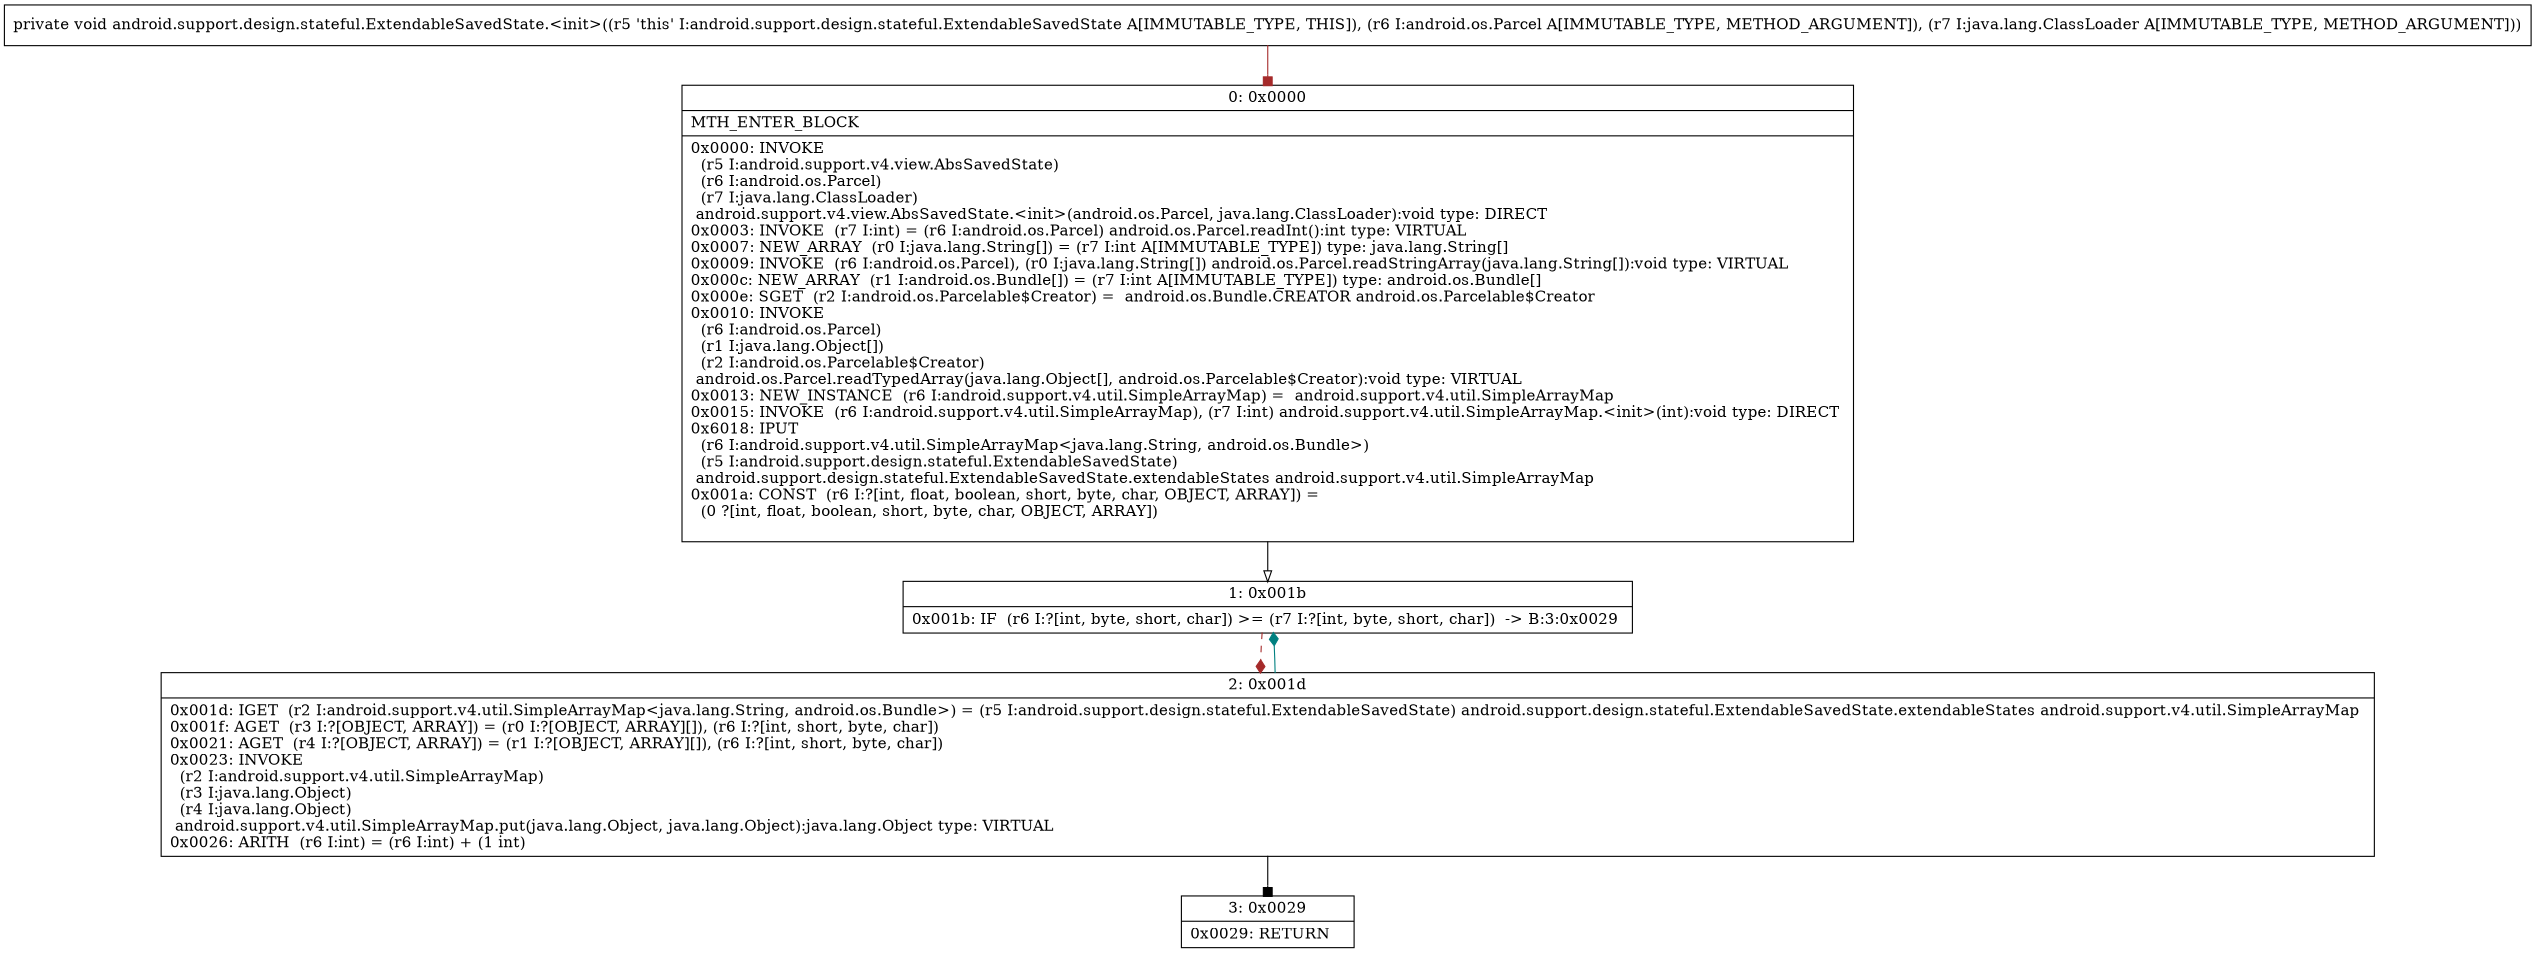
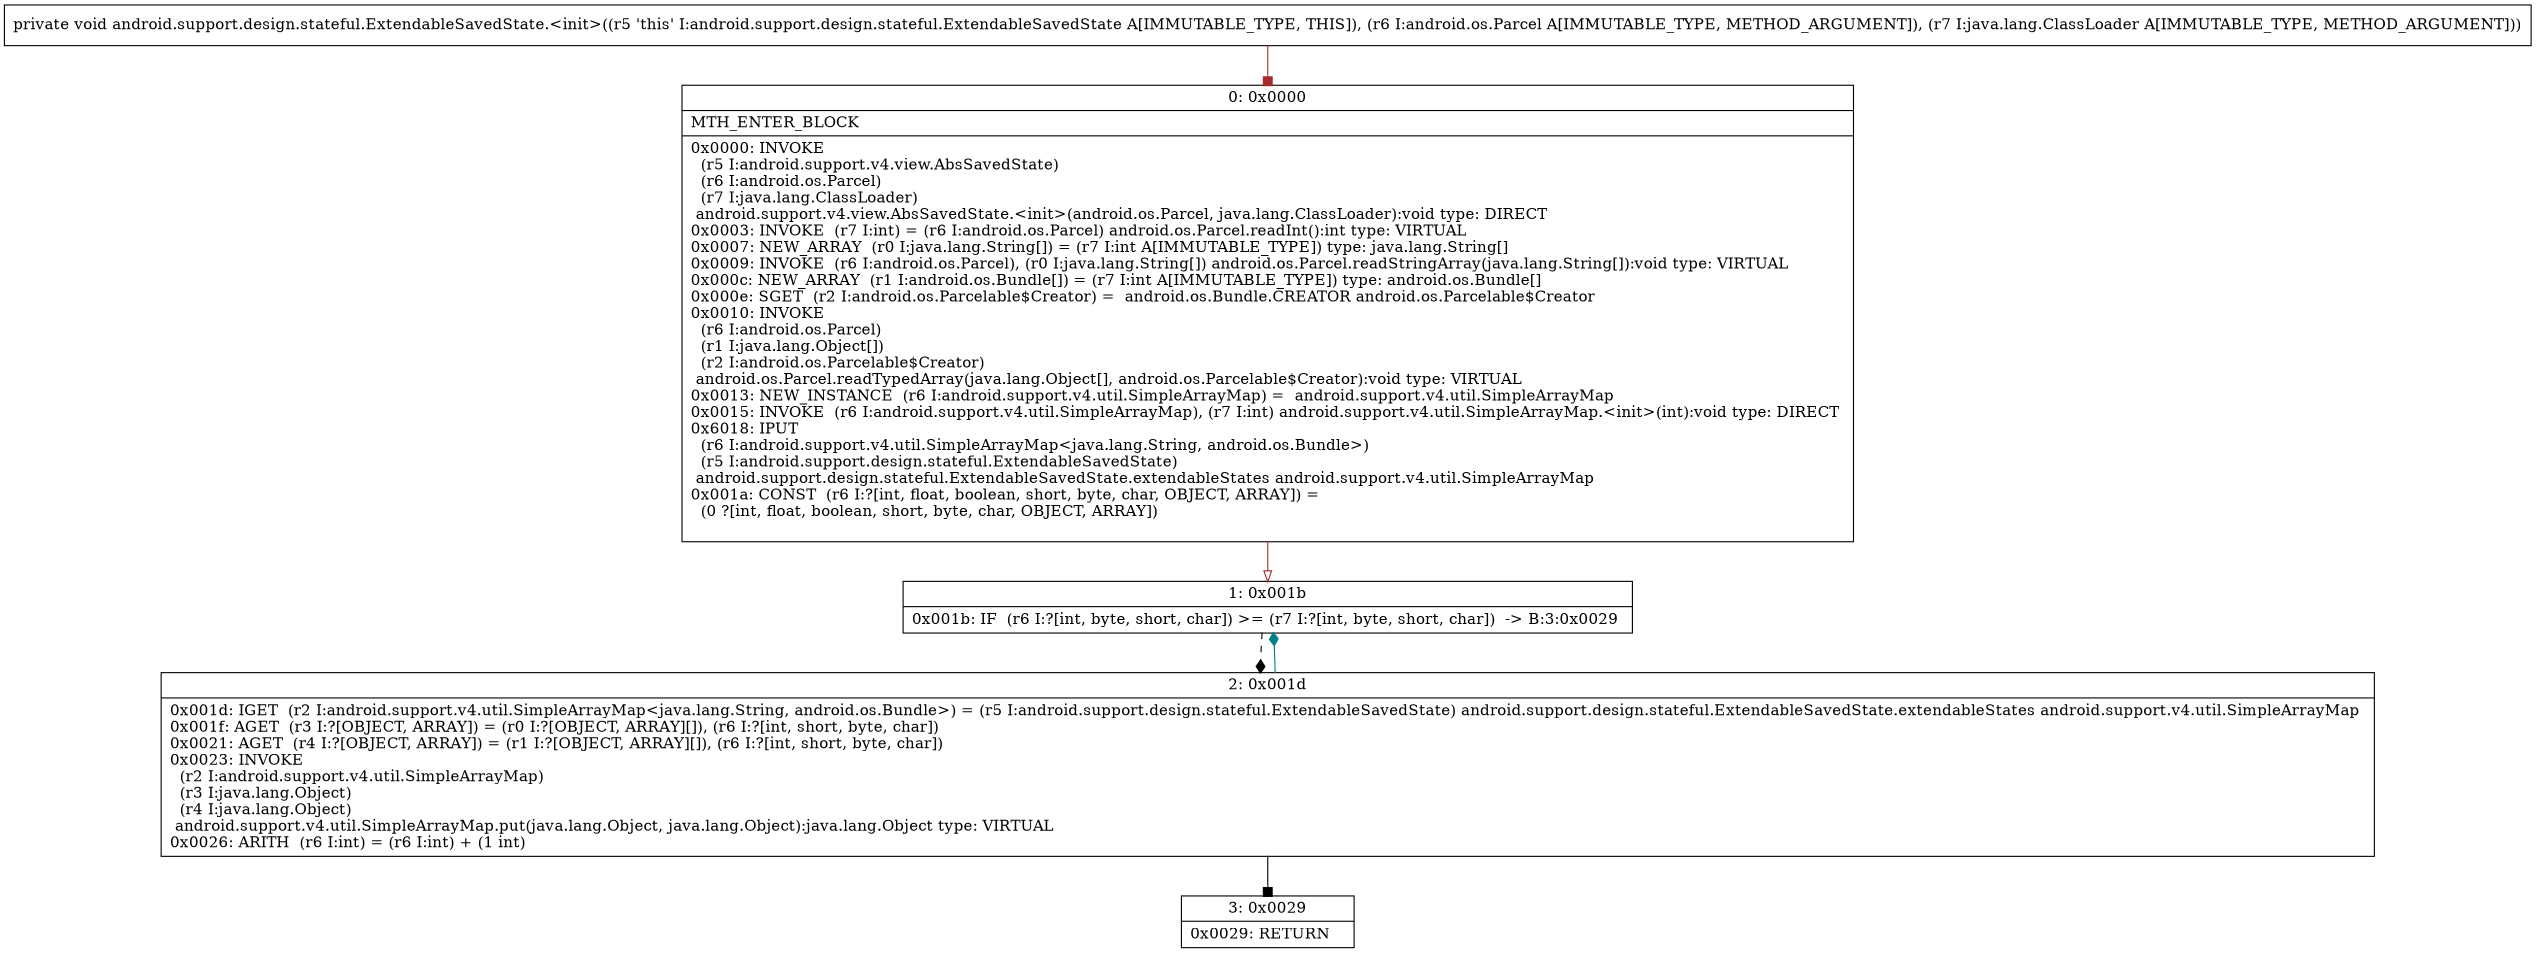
edge "0: 0x0000" -> "1: 0x001b": color black -> brown
edge "1: 0x001b" -> "2: 0x001d": color brown -> black
